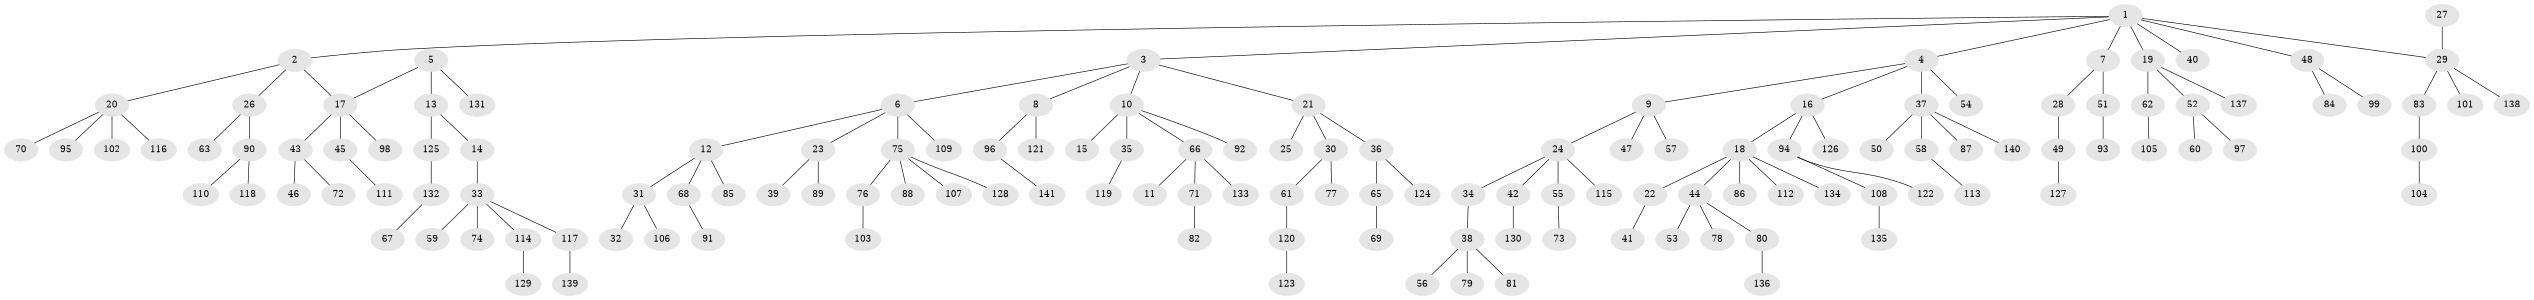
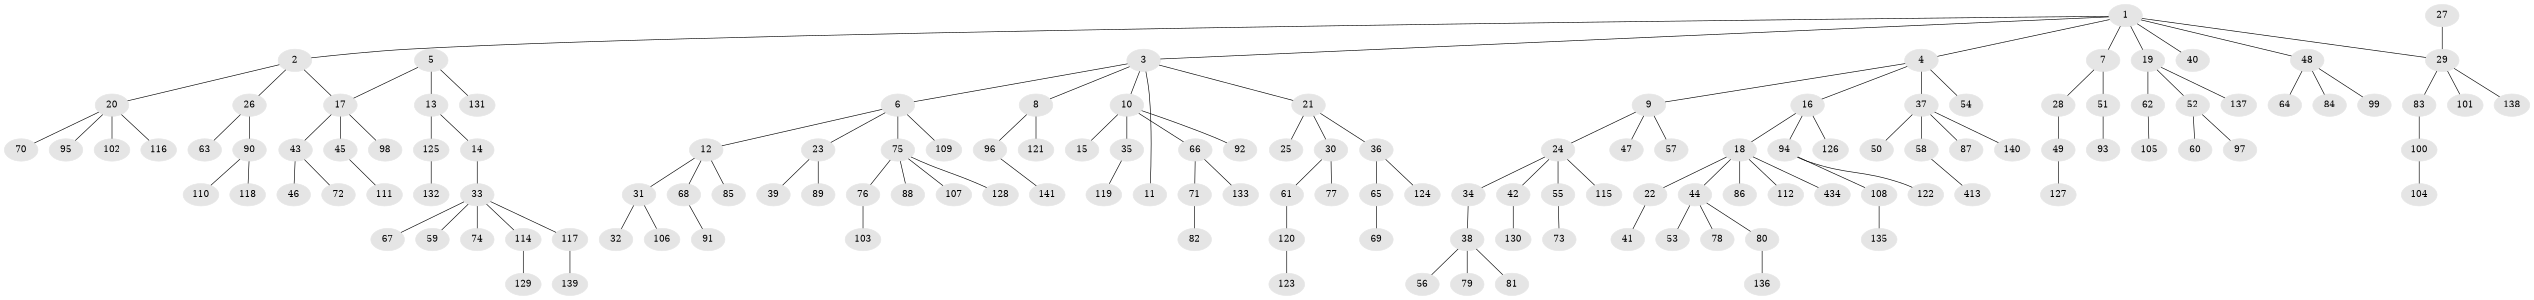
node "64": added
edge "66" -- "11": now "3" -- "11"
node "134": label "134" -> "434"
node "113": label "113" -> "413"
edge "132" -- "67": now "33" -- "67"
